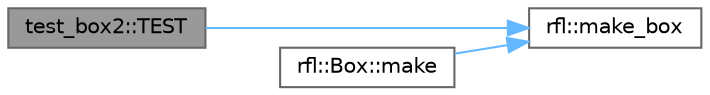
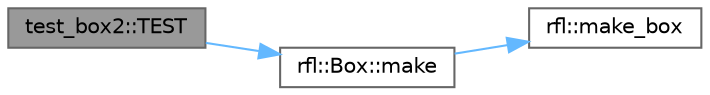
edge "test_box2::TEST" -> "rfl::make_box": now "test_box2::TEST" -> "rfl::Box::make"
